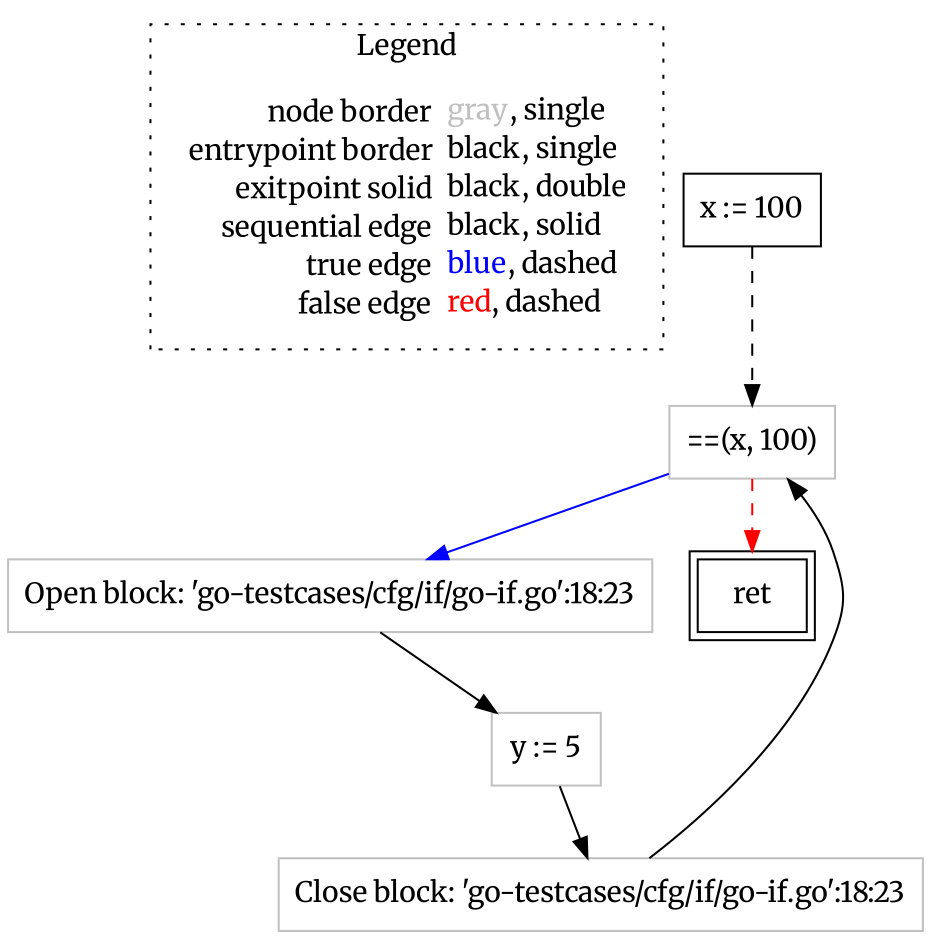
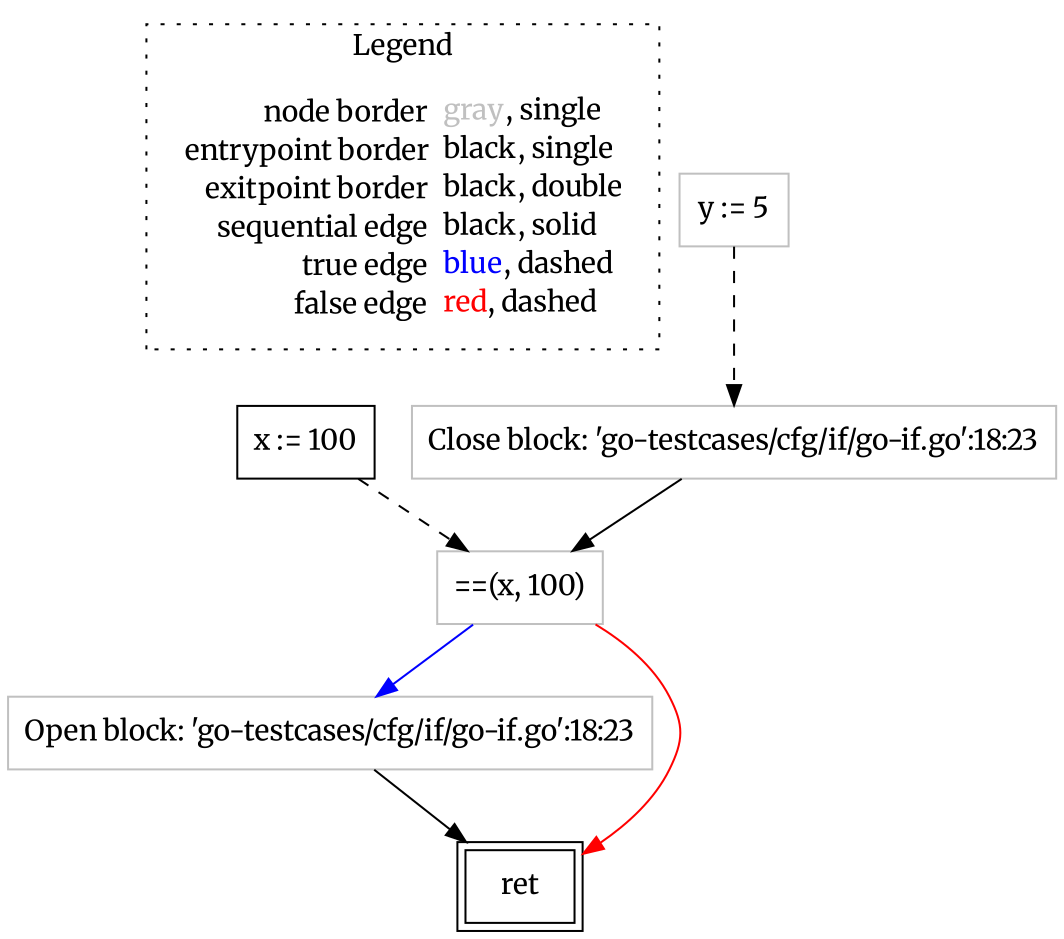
node "node border": text "exitpoint solid" -> "exitpoint border"
edge "==(x, 100)" -> "ret": style dashed -> solid
edge "Open block: 'go-testcases/cfg/if/go-if.go':18:23" -> "y := 5": now "Open block: 'go-testcases/cfg/if/go-if.go':18:23" -> "ret"
edge "y := 5" -> "Close block: 'go-testcases/cfg/if/go-if.go':18:23": style solid -> dashed
